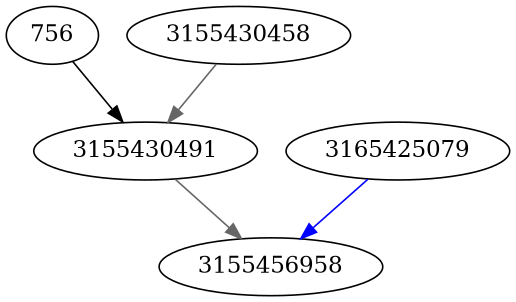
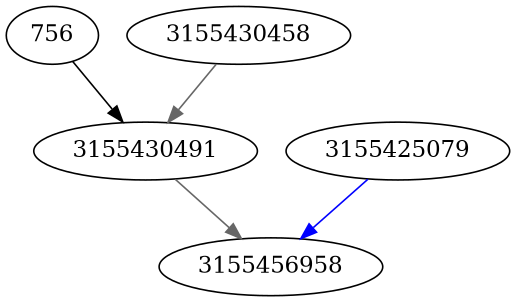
node "3165425079": label "3165425079" -> "3155425079"
